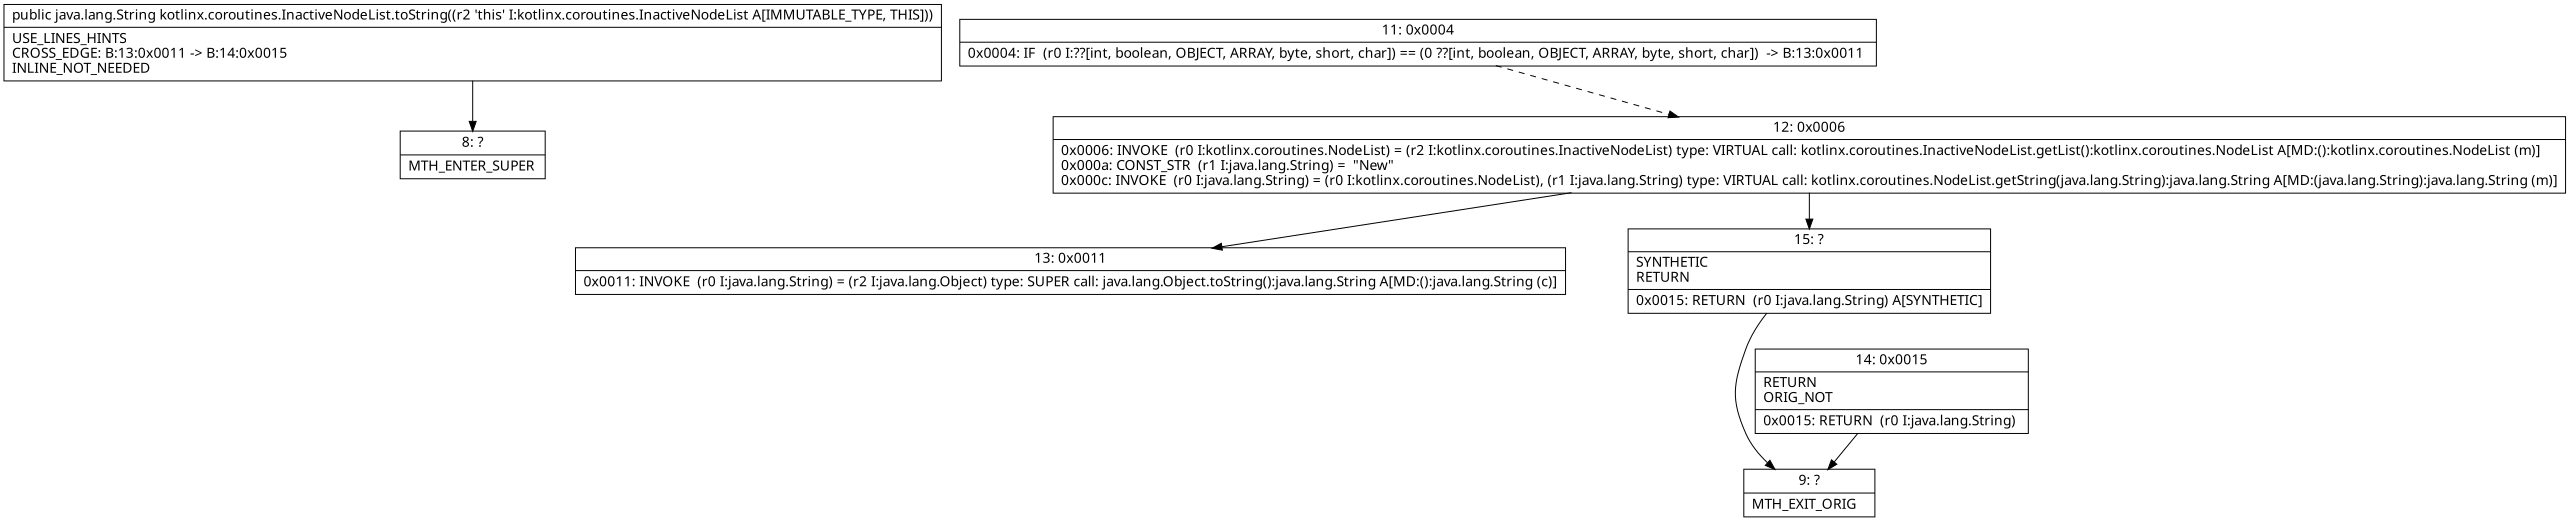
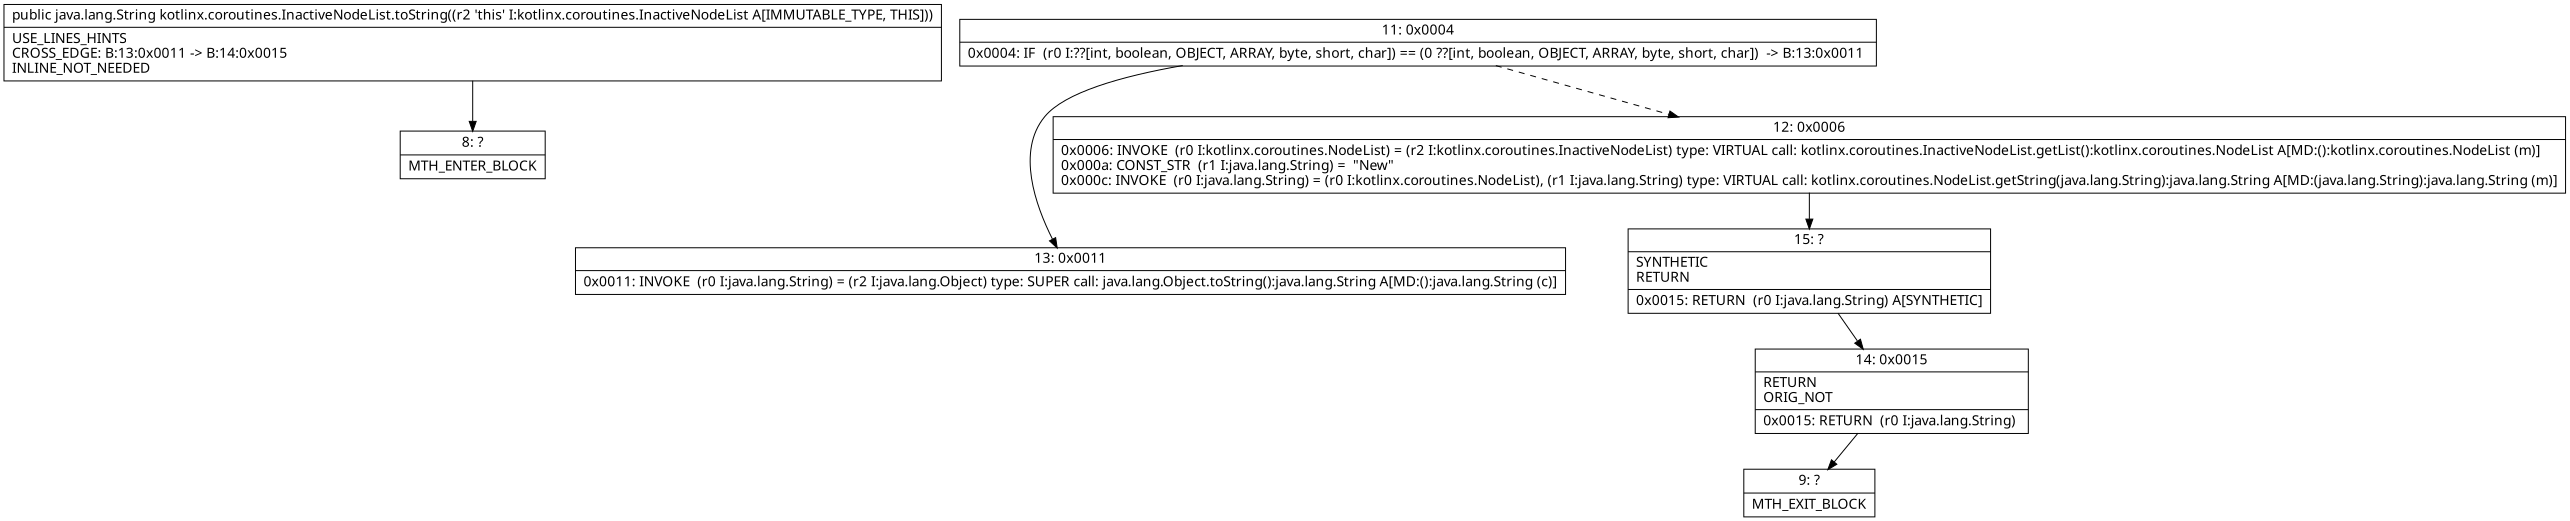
node "8: ?": text "MTH_ENTER_SUPER" -> "MTH_ENTER_BLOCK"
edge "12: 0x0006" -> "13: 0x0011": now "11: 0x0004" -> "13: 0x0011"
edge "15: ?" -> "9: ?": now "15: ?" -> "14: 0x0015"
node "9: ?": text "MTH_EXIT_ORIG" -> "MTH_EXIT_BLOCK"
